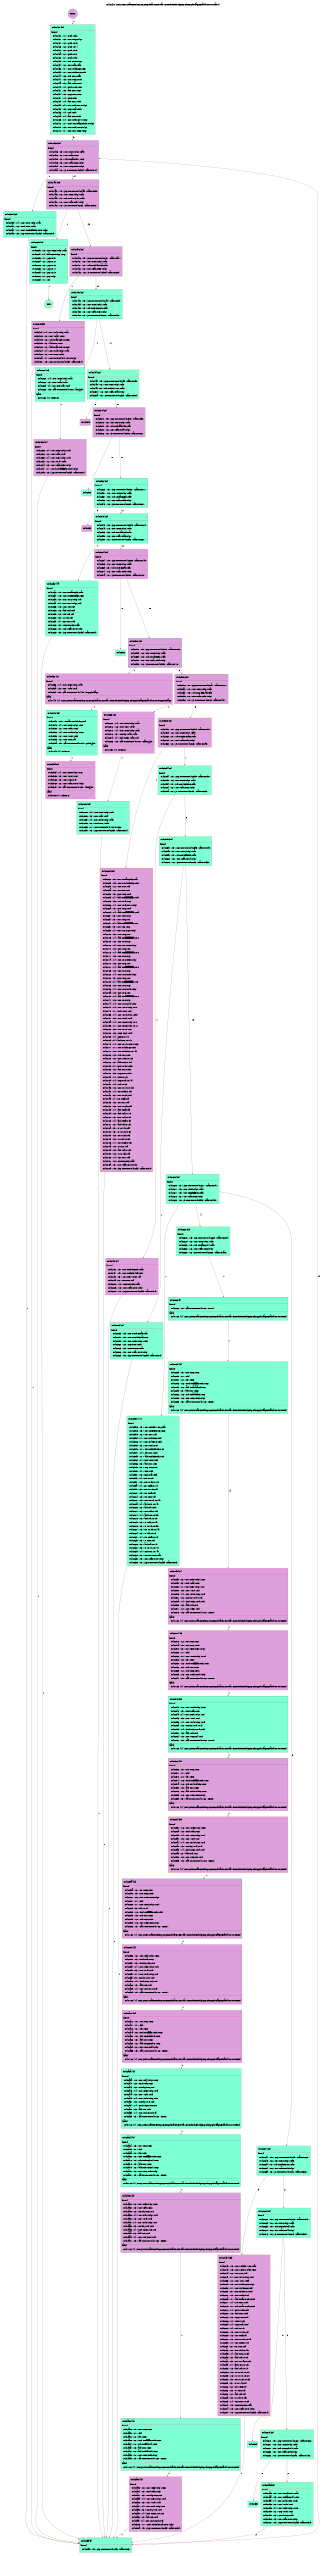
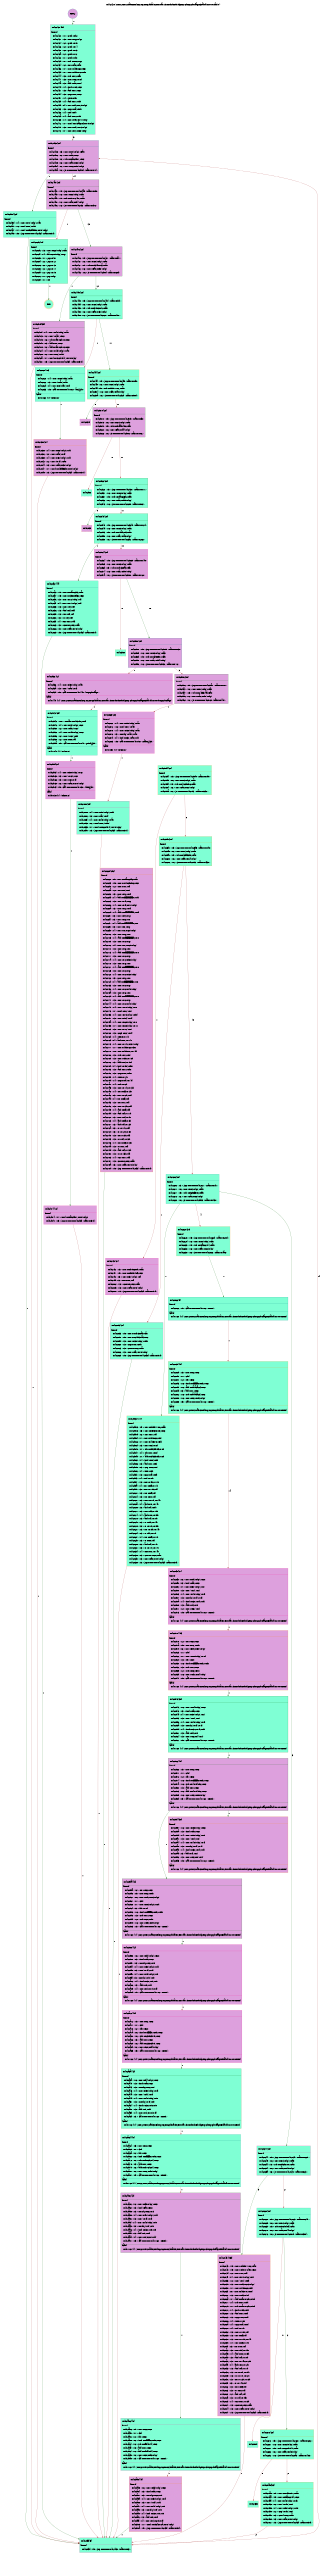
node "0x4025b8 [28]": removed
node "0x402b74 [12]": added
edge "0x402994 [38]" -> "0x4029ba [46]": now "0x40296c [40]" -> "0x4029ba [46]"
